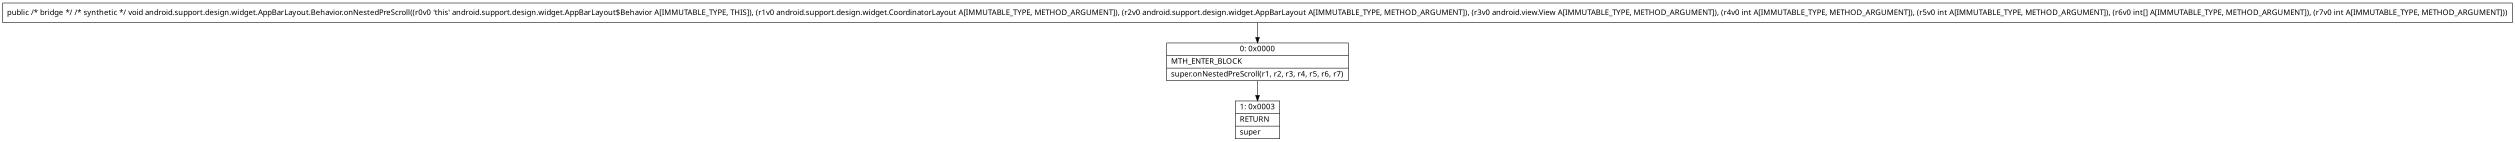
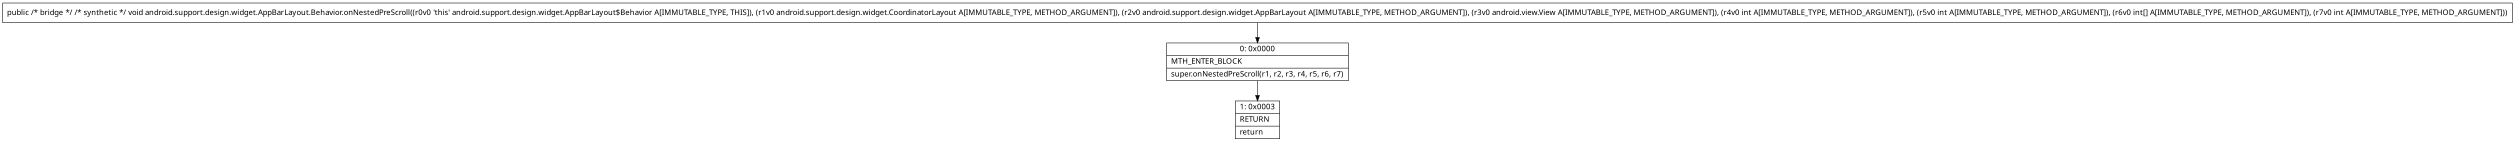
node "1: 0x0003": text "super" -> "return"
